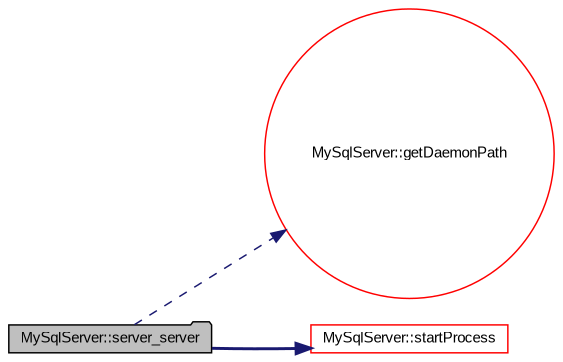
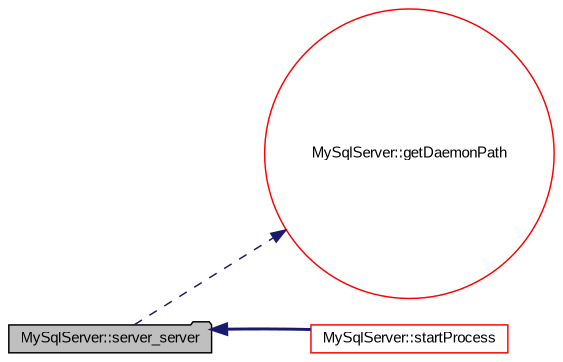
edge "MySqlServer::server_server" -> "MySqlServer::startProcess": reversed
